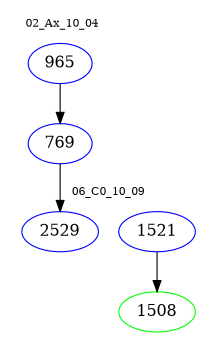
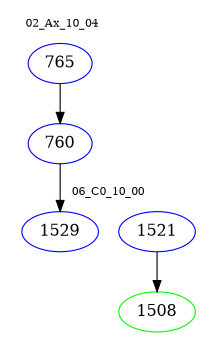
node "965": label "965" -> "765"
node "769": label "769" -> "760"
cluster "06_C0_10_09": label "06_C0_10_09" -> "06_C0_10_00"
node "2529": label "2529" -> "1529"
